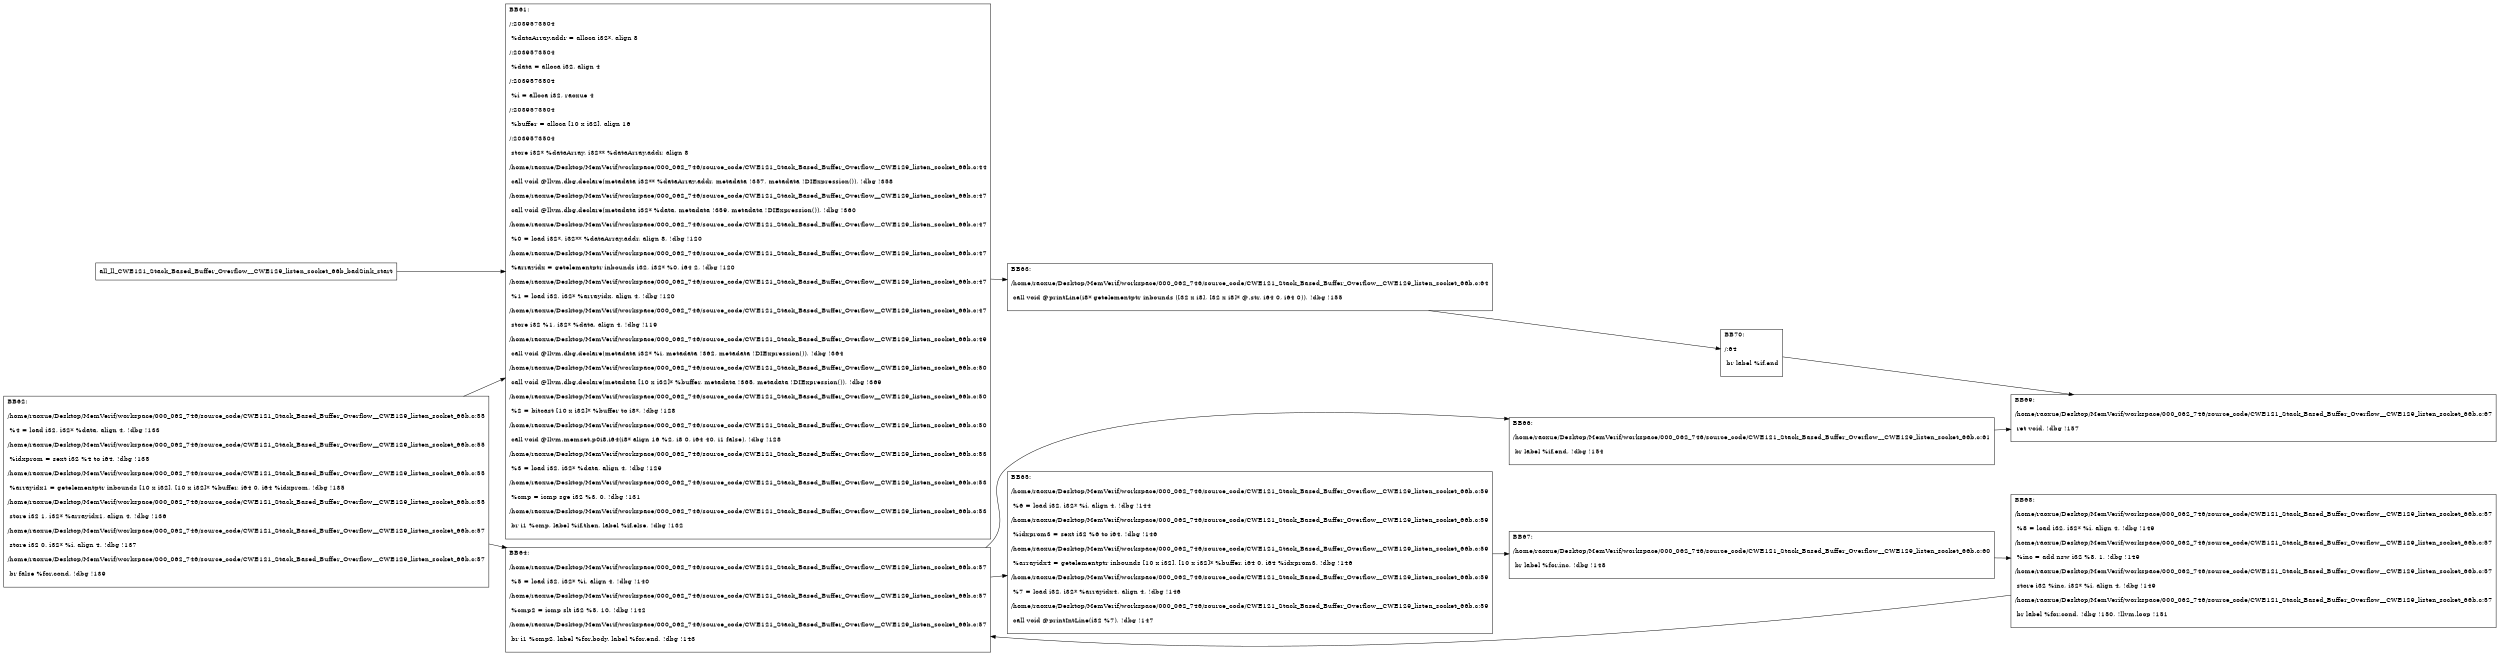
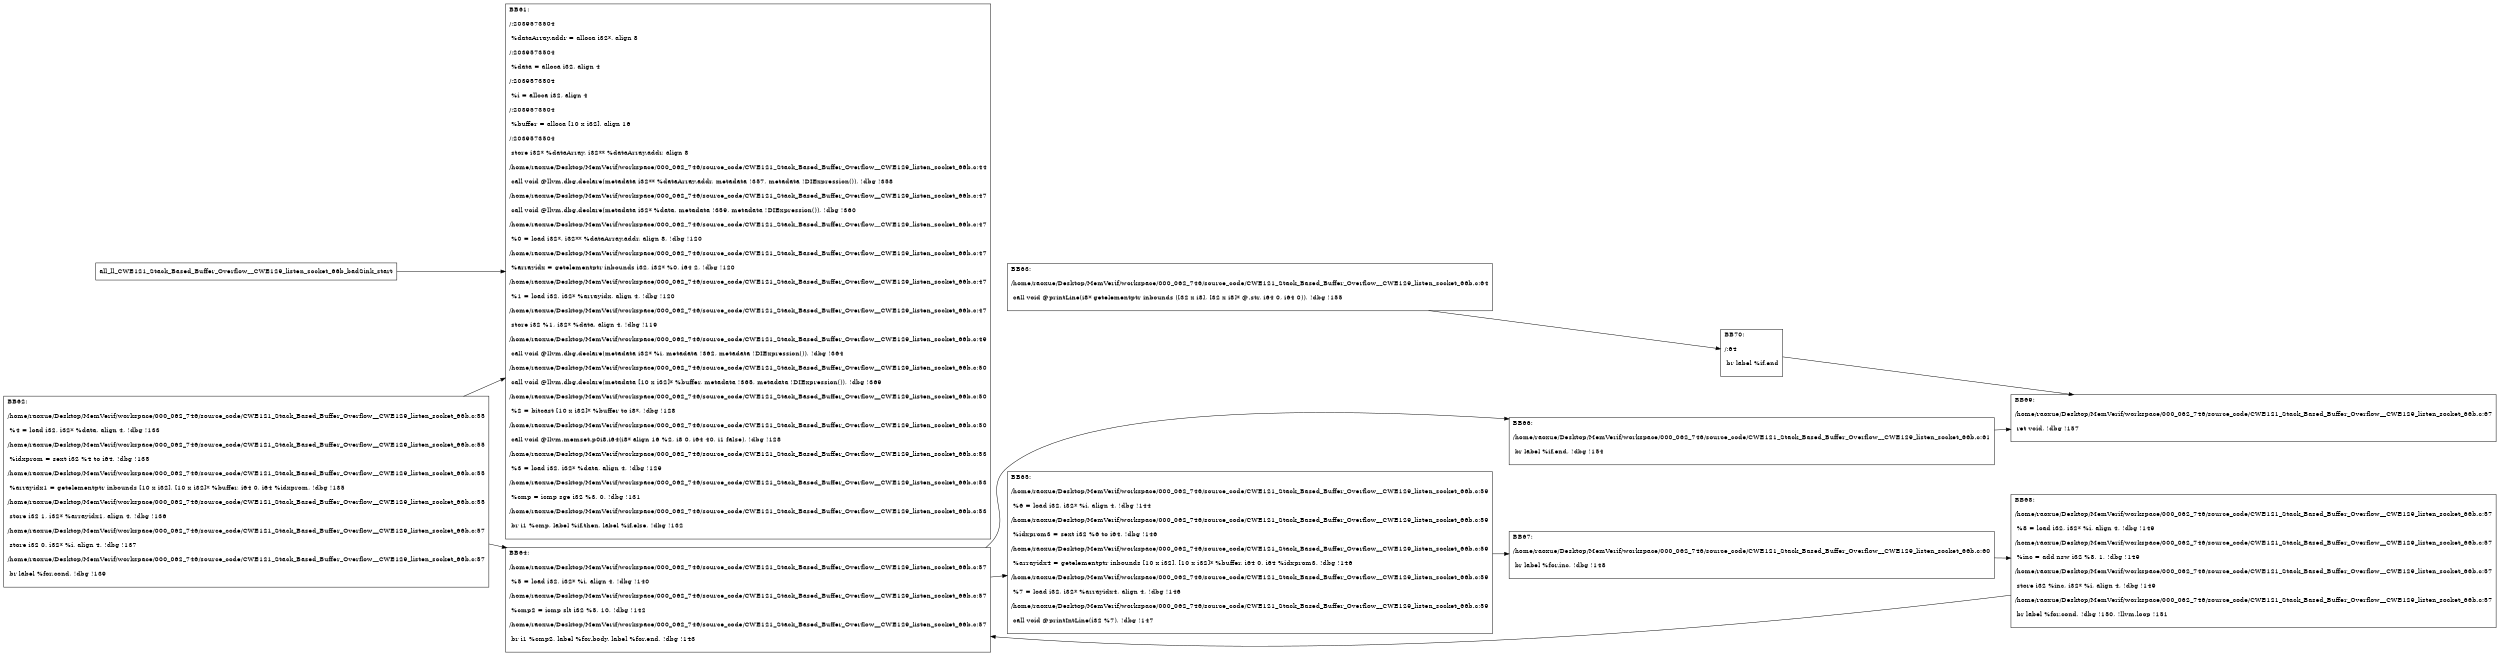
node "BB61:": text "%i = alloca i32, raoxue 4" -> "%i = alloca i32, align 4"
edge "BB61:" -> "BB63:": removed
node "BB62:": text "br false %for.cond, !dbg !139" -> "br label %for.cond, !dbg !139"
